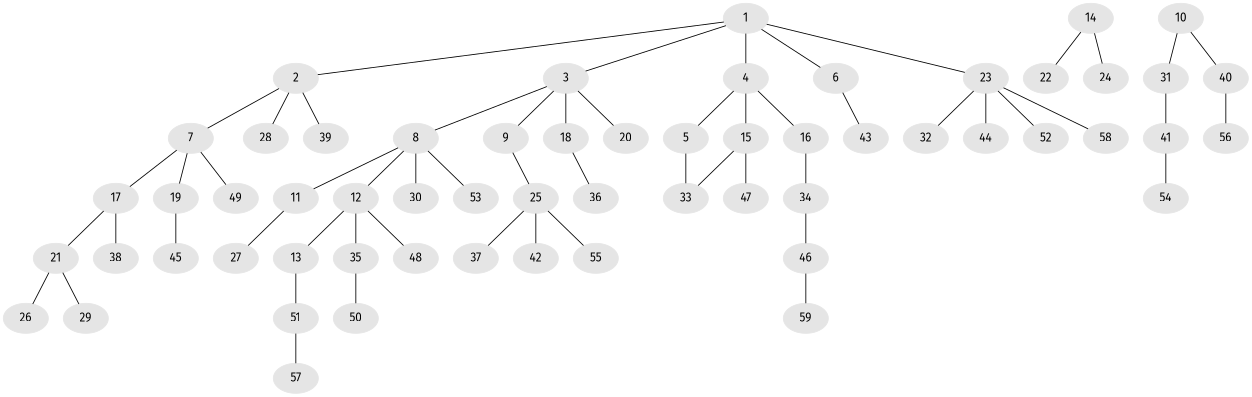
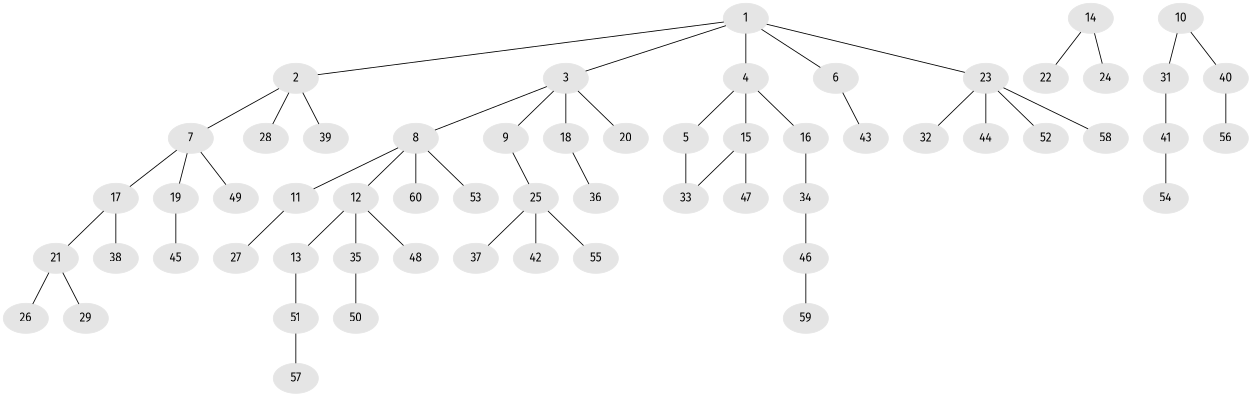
node "30": label "30" -> "60"
